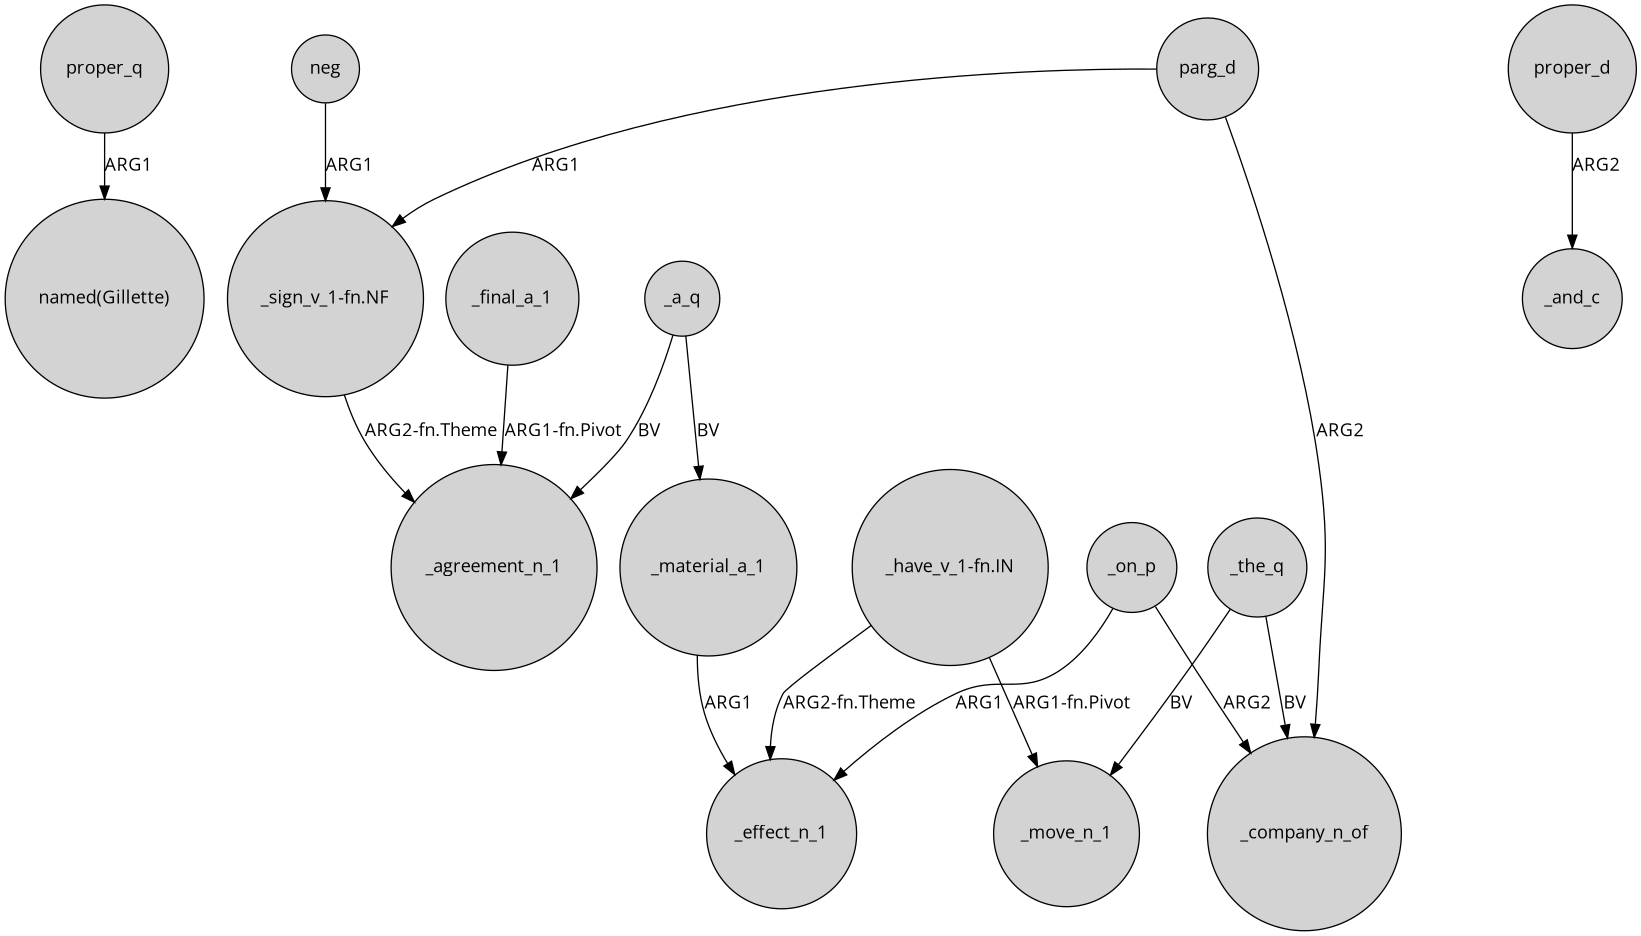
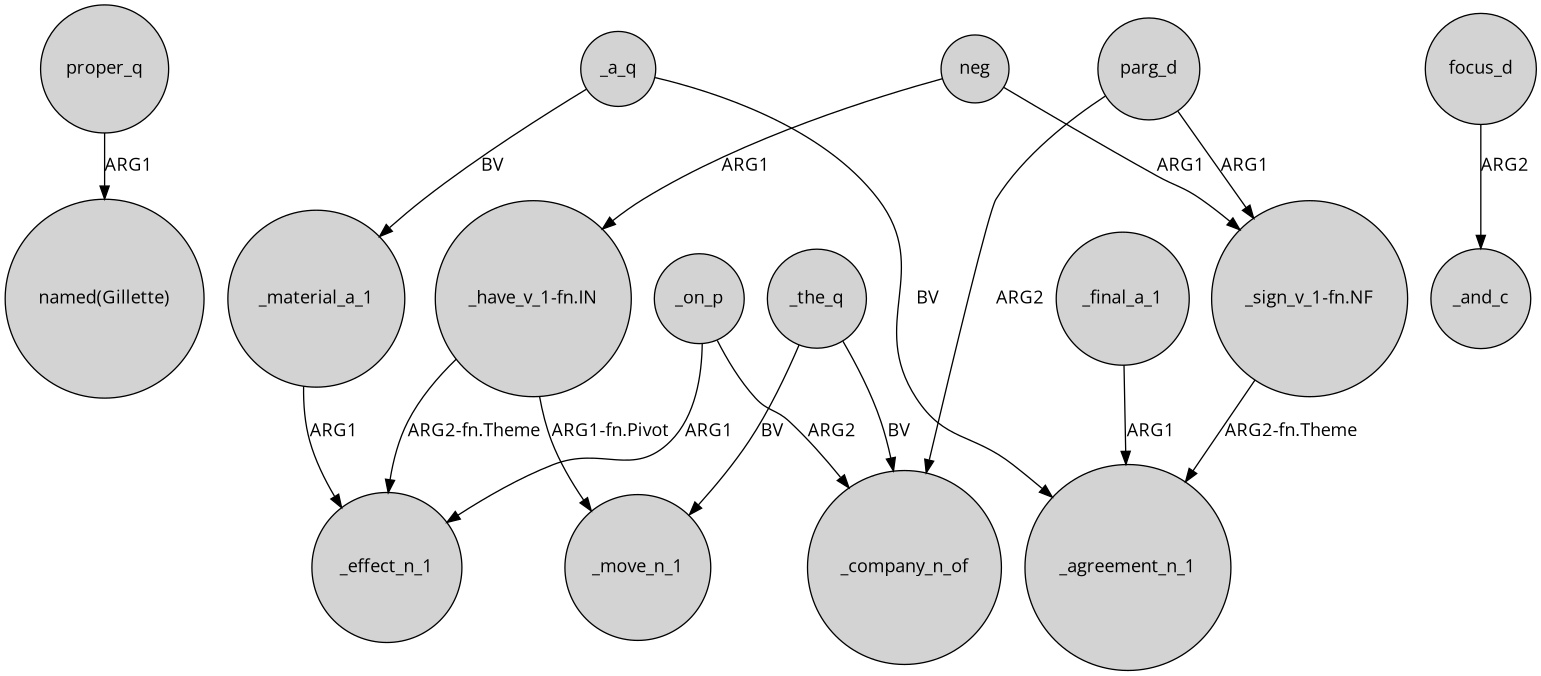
node "proper_d": label "proper_d" -> "focus_d"
edge "neg" -> "_have_v_1-fn.IN": added, label "ARG1"
edge "_final_a_1" -> "_agreement_n_1": label "ARG1-fn.Pivot" -> "ARG1"
